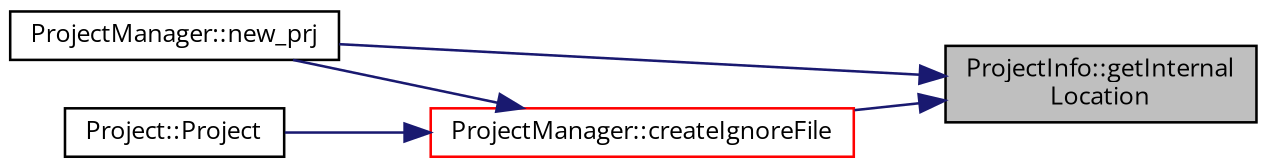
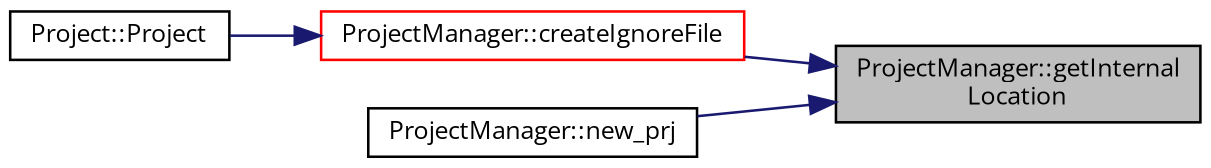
edge "ProjectManager::new_prj" -> "ProjectManager::createIgnoreFile": removed
node "ProjectInfo::getInternal Location": label "ProjectInfo::getInternal Location" -> "ProjectManager::getInternal Location"
